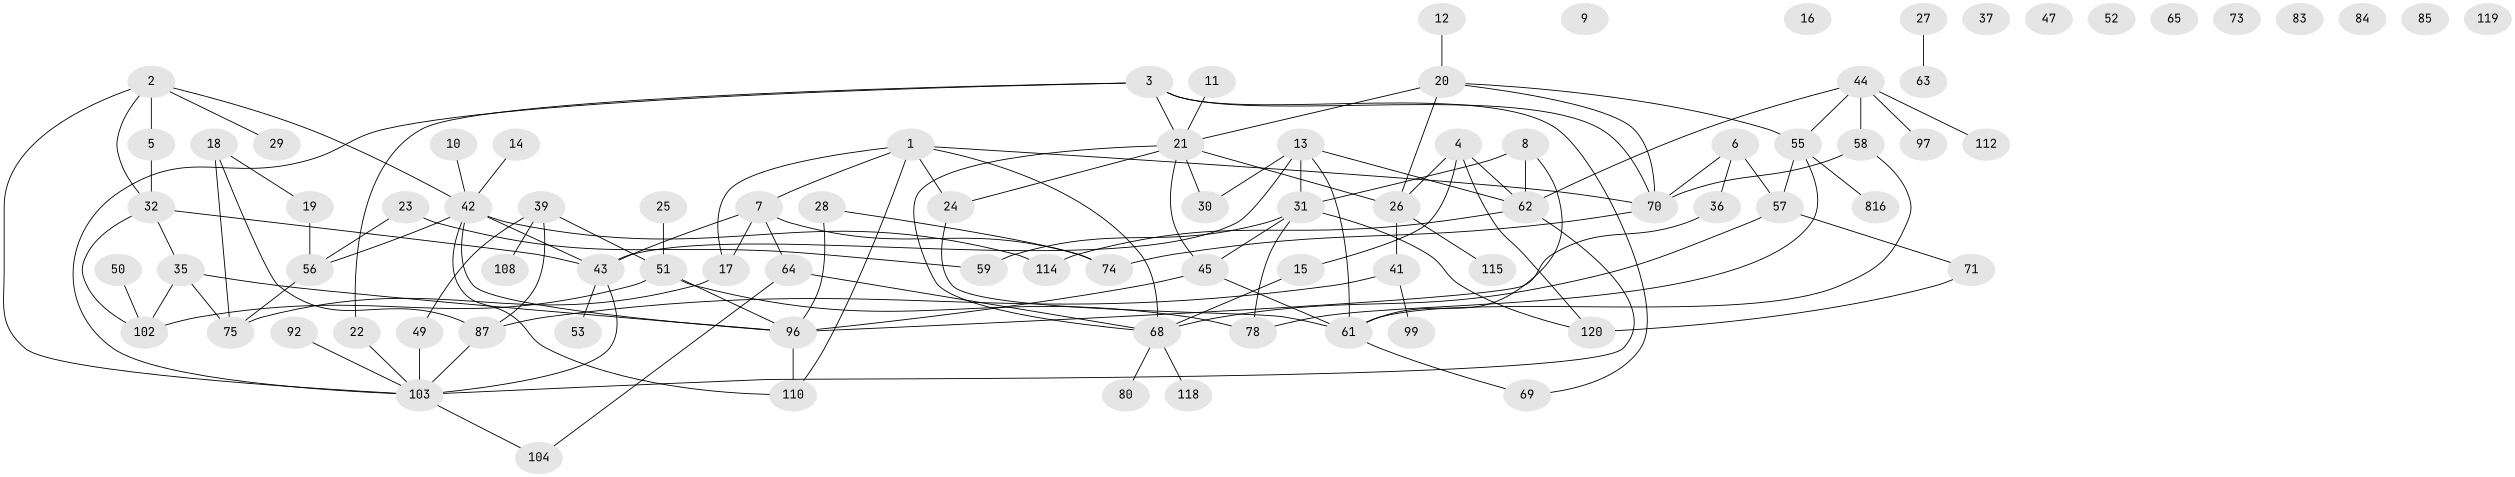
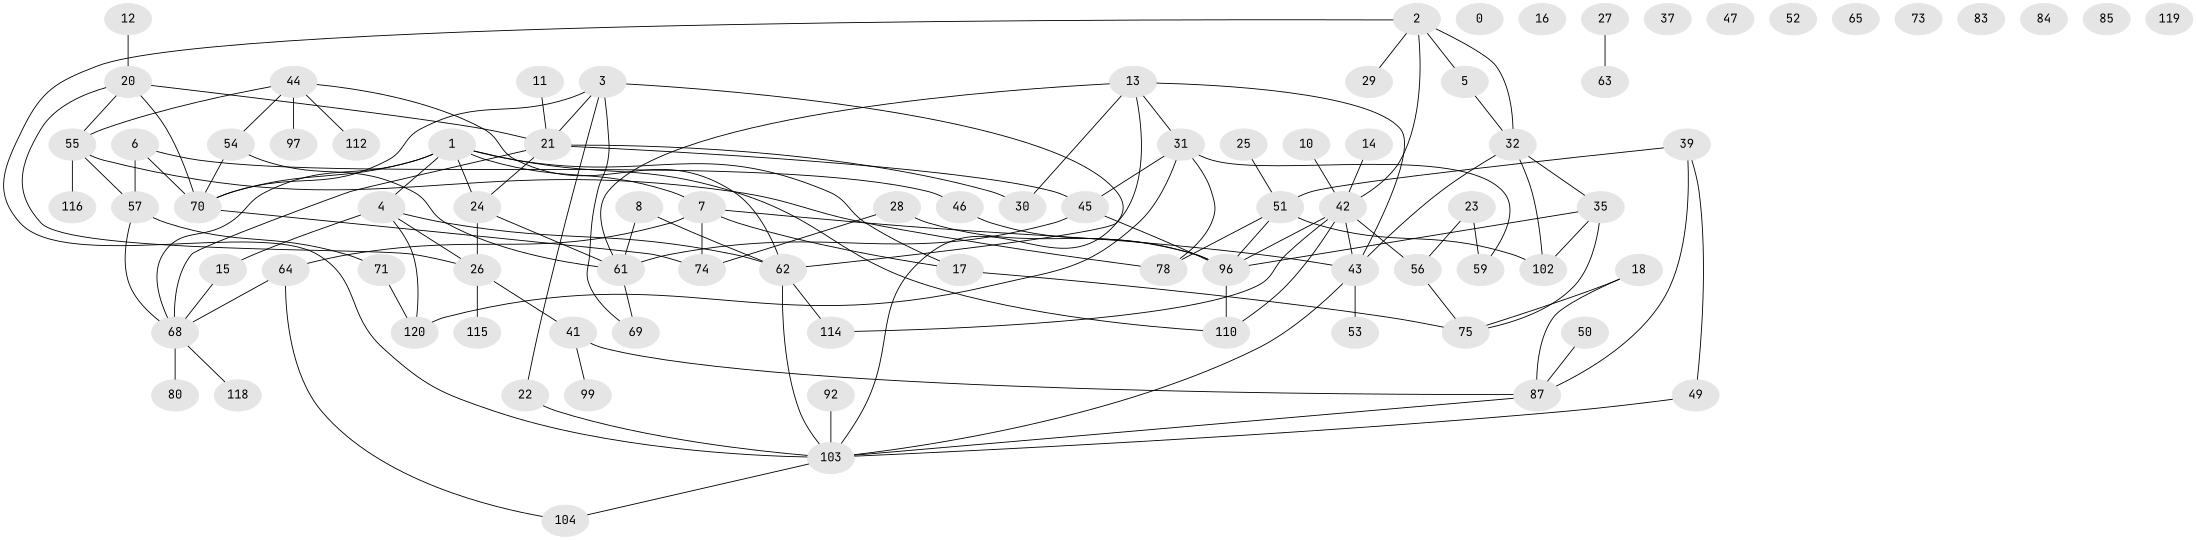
node "9": label "9" -> "0"
node "58": label "58" -> "54"
edge "1" -- "4": added
edge "21" -- "26": now "24" -- "26"
edge "8" -- "31": removed
node "19": removed
node "36": label "36" -> "46"
node "816": label "816" -> "116"
node "108": removed
edge "50" -- "102": now "50" -- "87"
